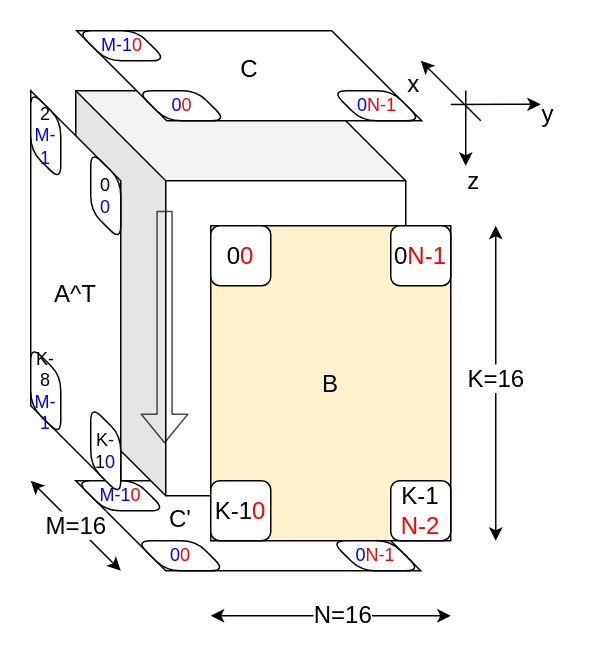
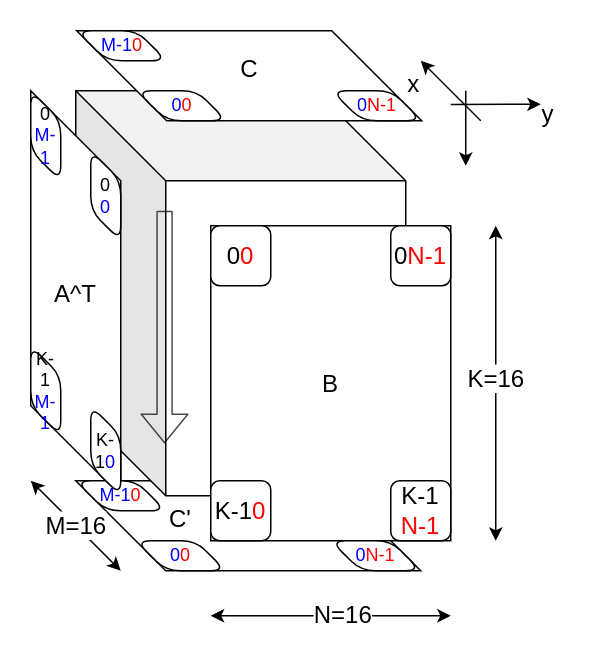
node "2 M-1": label "2 M-1" -> "0 M-1"
node "z": removed
node "B": fillcolor #fff2cc -> #ffffff
node "K-8 M-1": label "K-8 M-1" -> "K-1 M-1"
node "K-1 N-2": label "K-1 N-2" -> "K-1 N-1"
